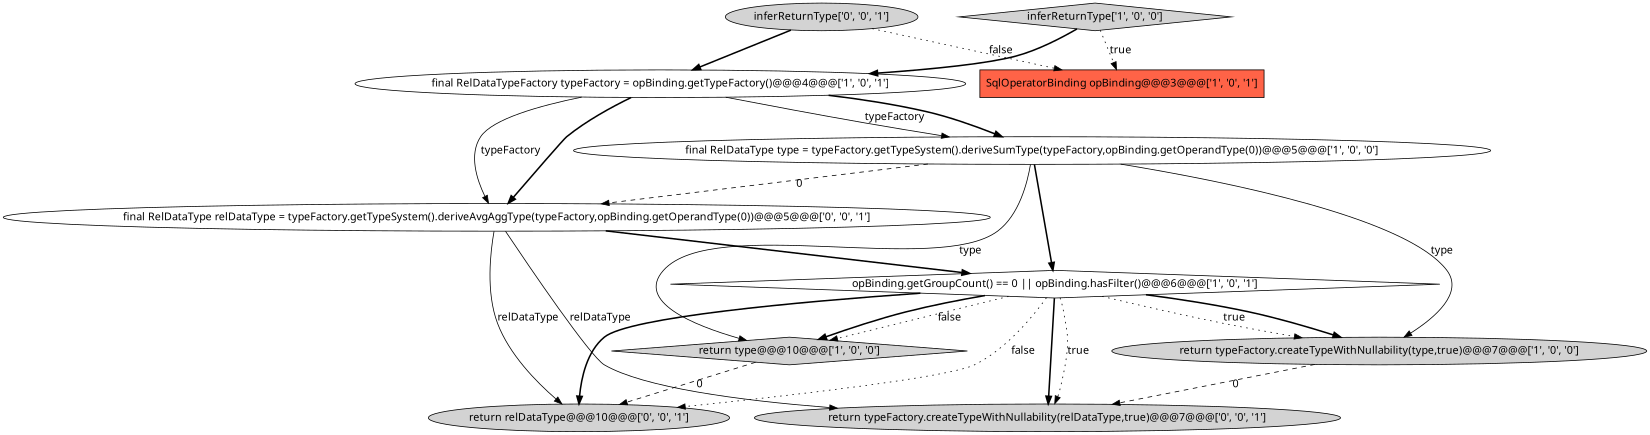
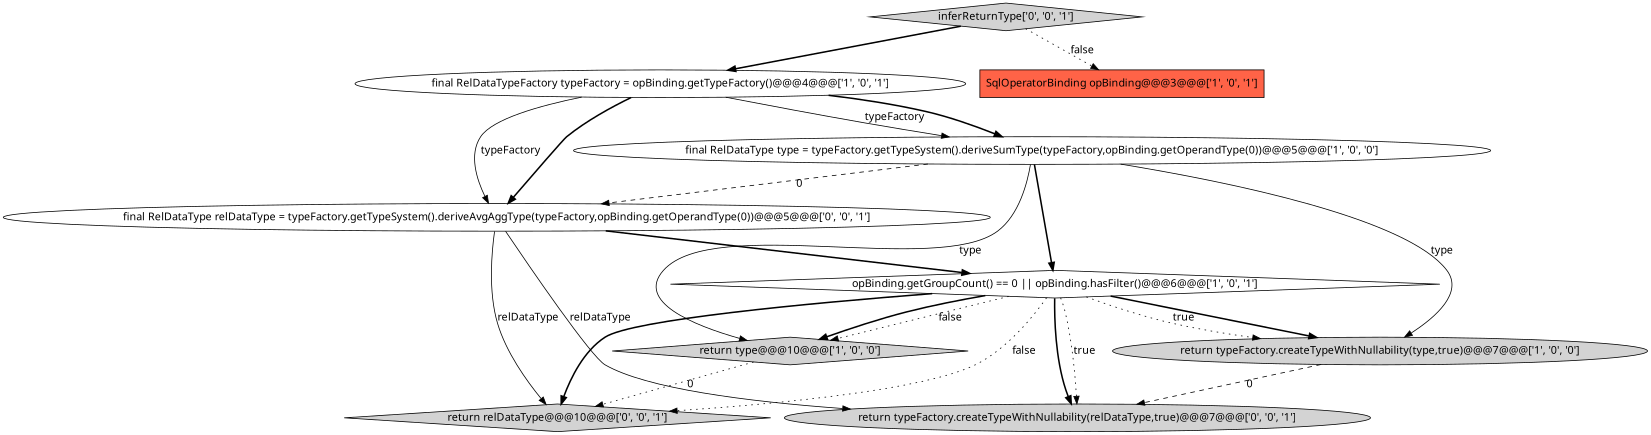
node "inferReturnType['0', '0', '1']": shape ellipse -> diamond
node "inferReturnType['1', '0', '0']": removed
edge "return type@@@10@@@['1', '0', '0']" -> "return relDataType@@@10@@@['0', '0', '1']": style dashed -> dotted
node "return relDataType@@@10@@@['0', '0', '1']": shape ellipse -> diamond
